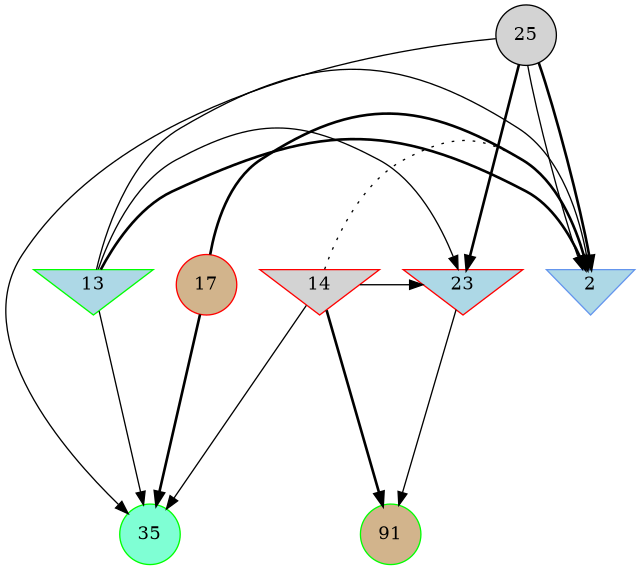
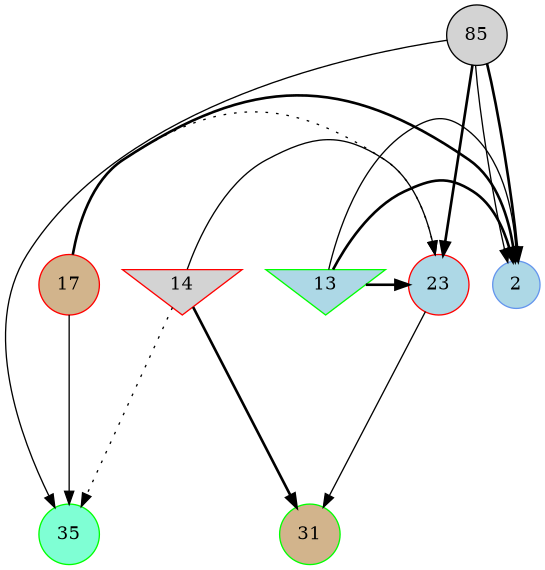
node "25": label "25" -> "85"
edge "17" -> "23": added
edge "13" -> "23": style solid -> bold
edge "14" -> "2": removed
node "23": shape invtriangle -> circle
node "2": shape invtriangle -> circle
edge "13" -> "35": removed
edge "14" -> "35": style solid -> dotted
edge "17" -> "35": style bold -> solid
node "91": label "91" -> "31"
